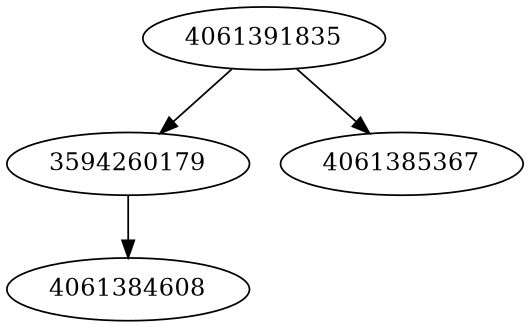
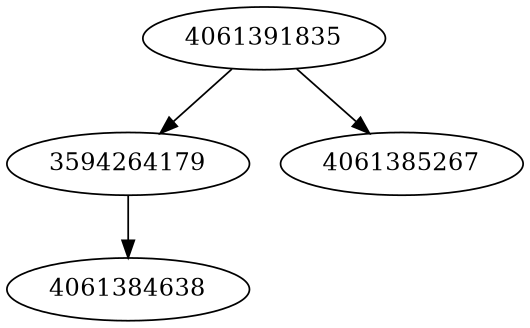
node "3594260179": label "3594260179" -> "3594264179"
node "4061385367": label "4061385367" -> "4061385267"
node "4061384608": label "4061384608" -> "4061384638"
